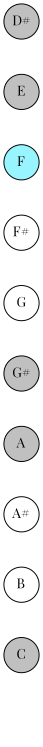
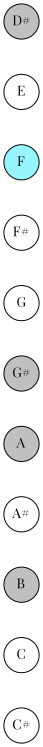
node "E": fillcolor gray -> white
node "B": fillcolor white -> gray
node "C": fillcolor gray -> white
node "C#": added
